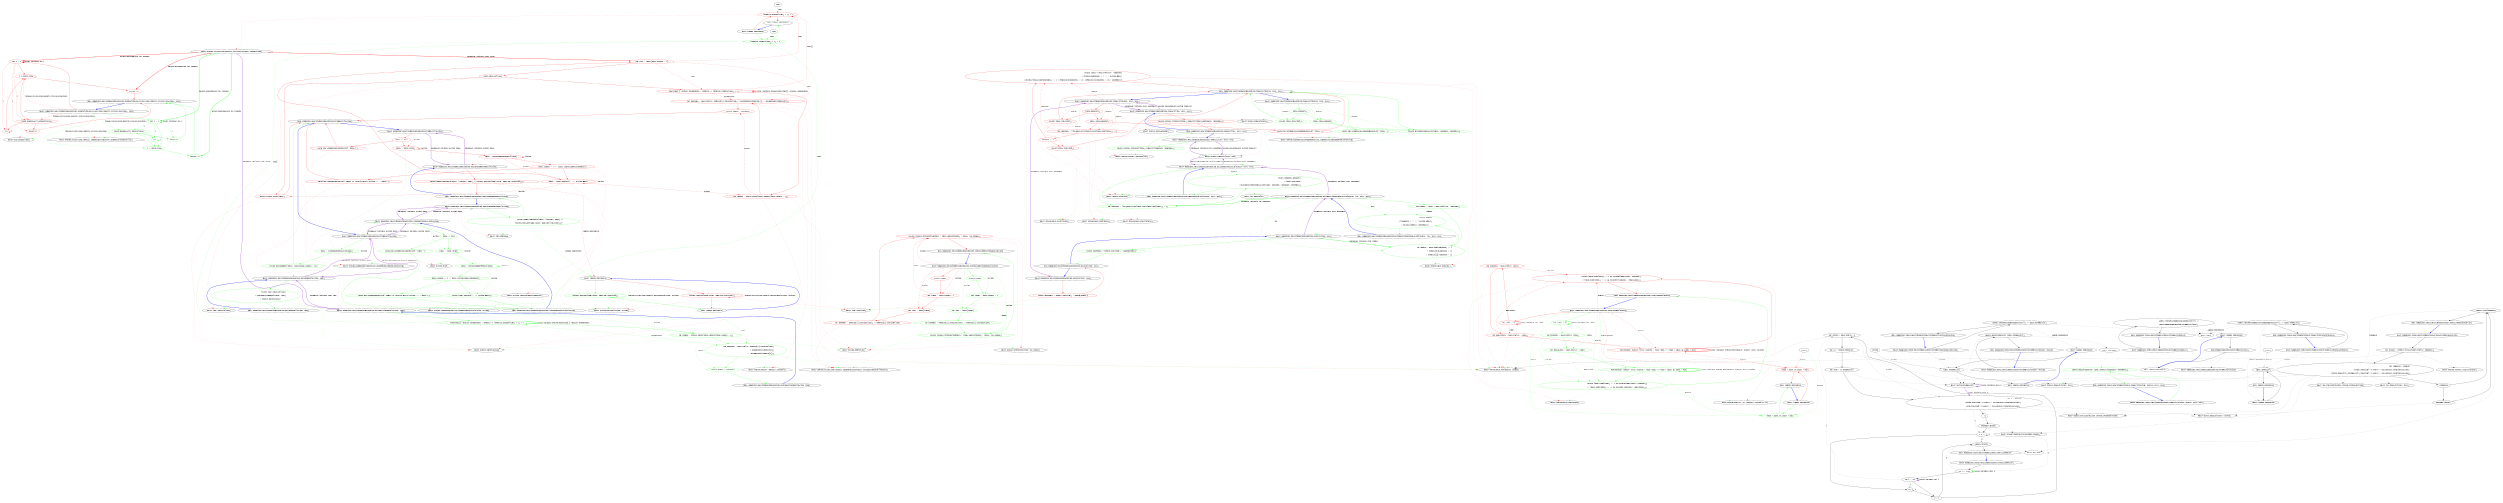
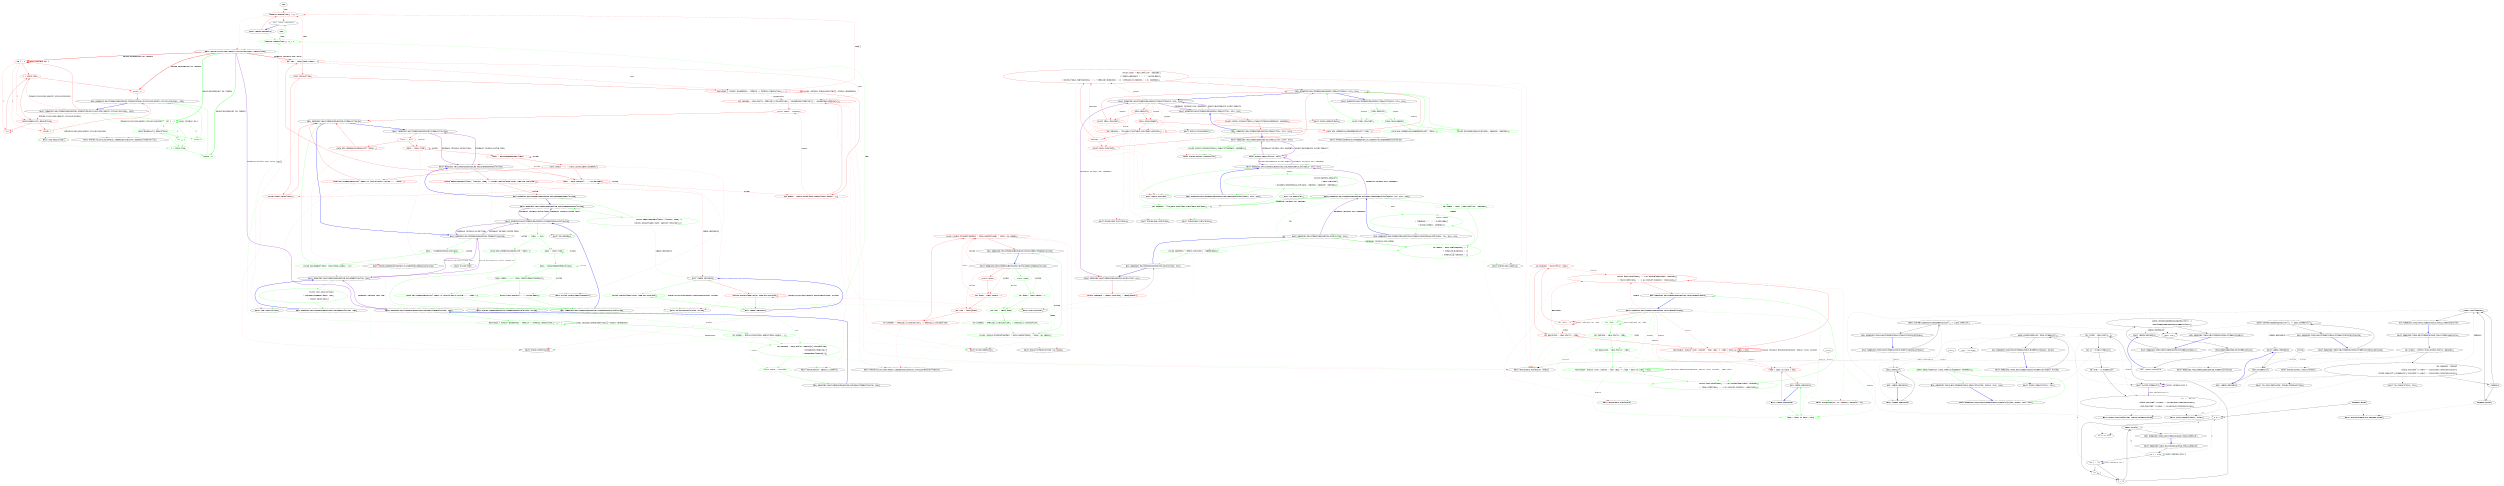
node "!c": removed
